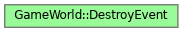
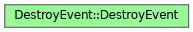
node "GameWorld::DestroyEvent": label "GameWorld::DestroyEvent" -> "DestroyEvent::DestroyEvent"
